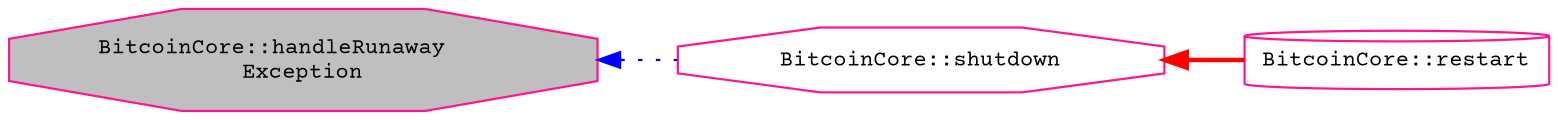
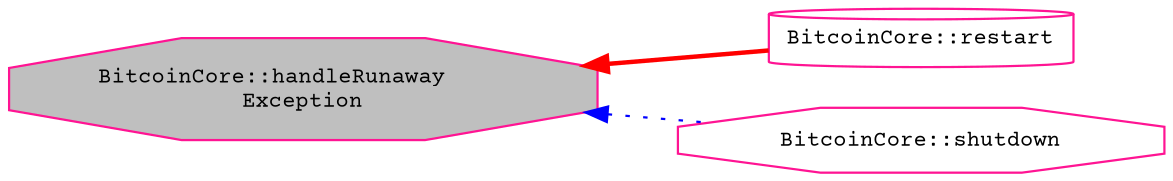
edge "BitcoinCore::restart" -> "BitcoinCore::shutdown": now "BitcoinCore::restart" -> "BitcoinCore::handleRunaway Exception"
